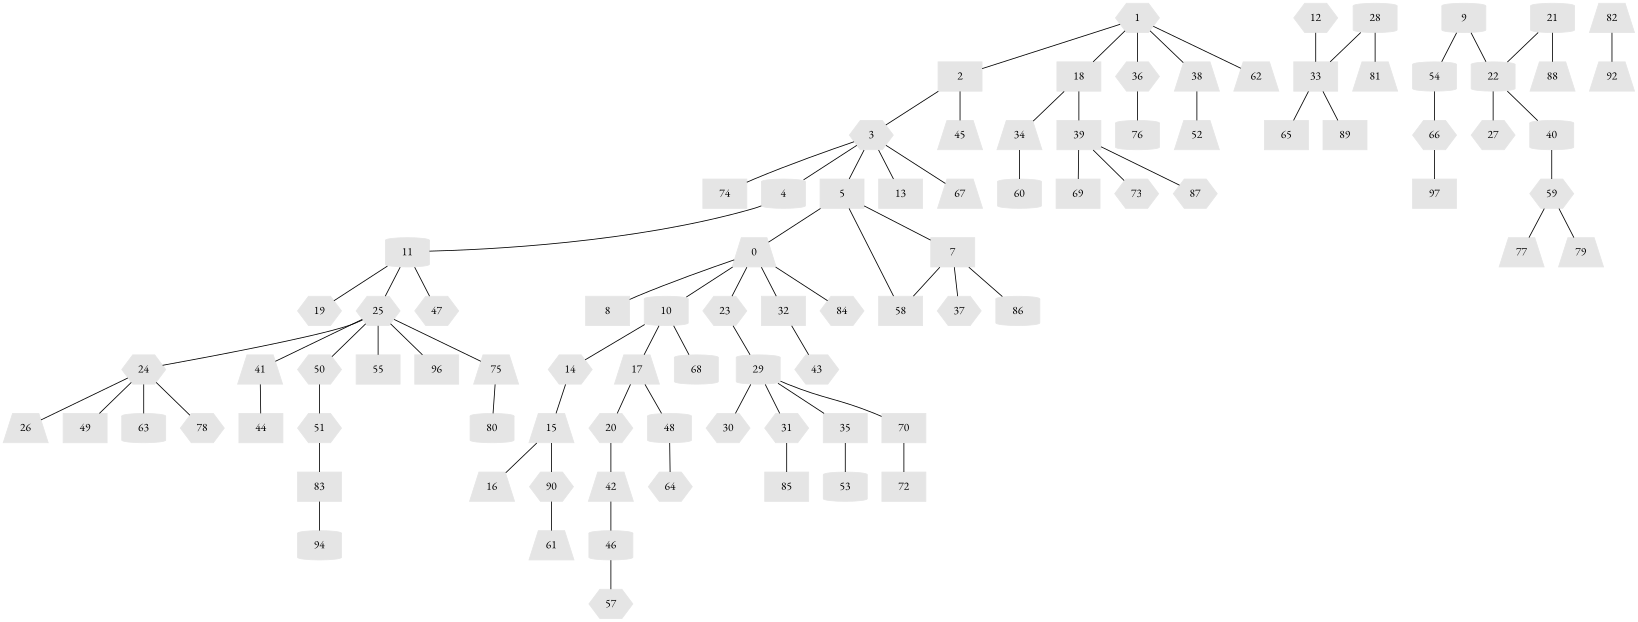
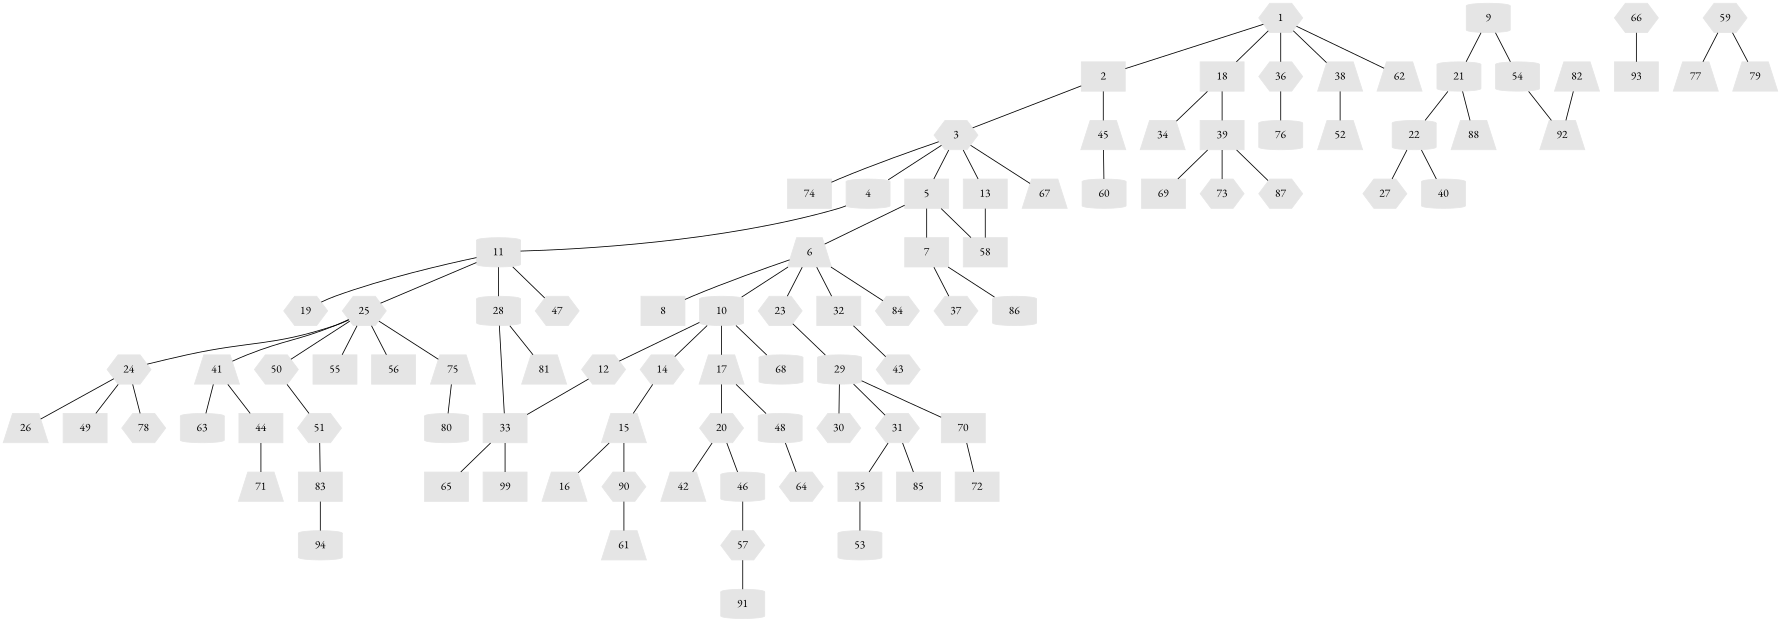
edge "9" -- "22": now "9" -- "21"
edge "54" -- "66": now "54" -- "92"
node "89": label "89" -> "99"
edge "34" -- "60": now "45" -- "60"
edge "40" -- "59": removed
node "97": label "97" -> "93"
node "0": label "0" -> "6"
edge "11" -- "28": added
edge "7" -- "58": now "13" -- "58"
edge "10" -- "12": added
node "96": label "96" -> "56"
edge "29" -- "35": now "31" -- "35"
edge "24" -- "63": now "41" -- "63"
node "71": added
edge "42" -- "46": now "20" -- "46"
node "91": added
